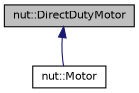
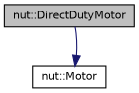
edge "nut::Motor" -> "nut::DirectDutyMotor": reversed
